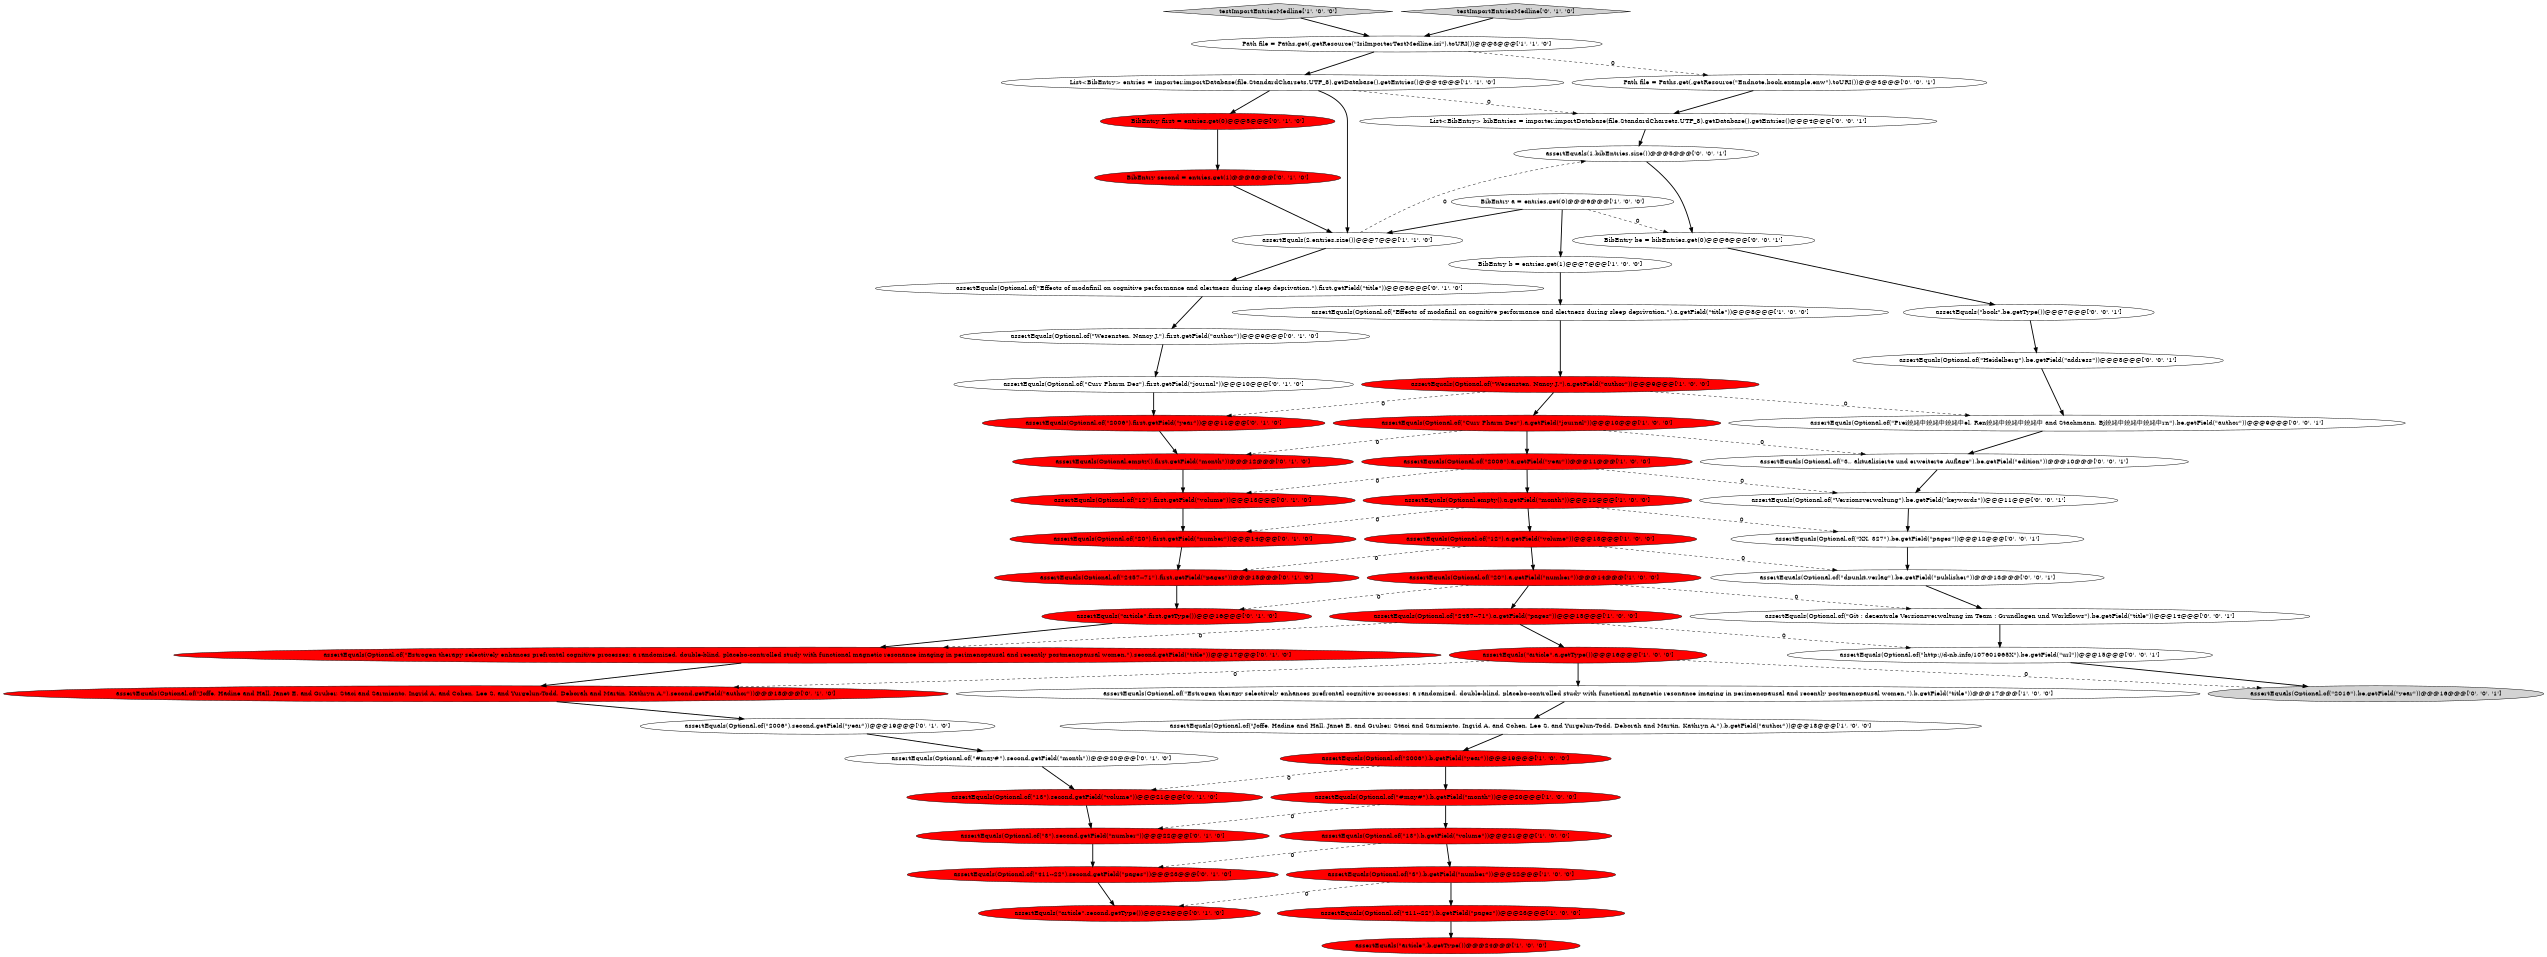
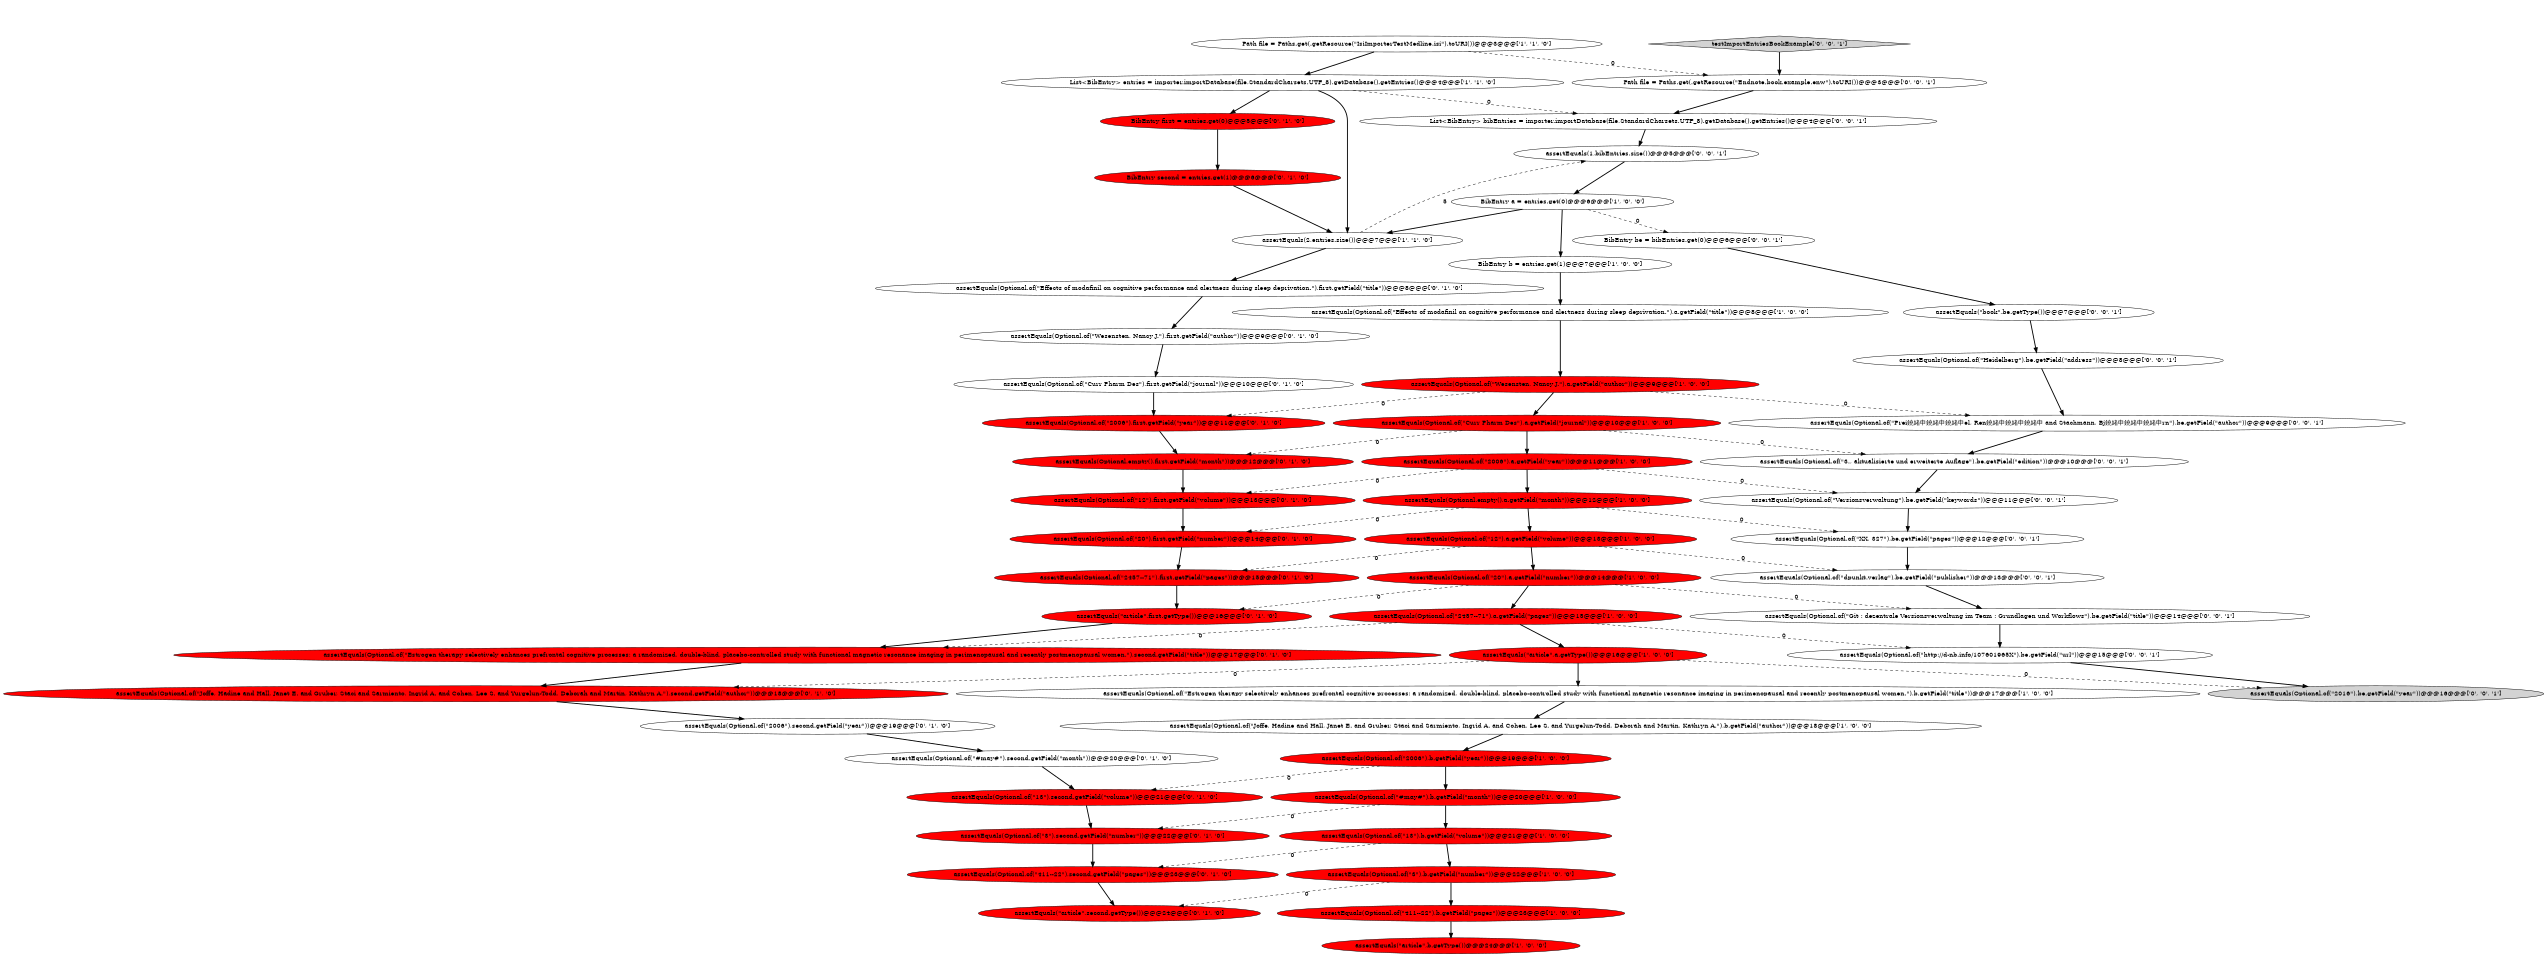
node "testImportEntriesMedline['1', '0', '0']": removed
node "testImportEntriesMedline['0', '1', '0']": removed
node "testImportEntriesBookExample['0', '0', '1']": added
edge "assertEquals(1,bibEntries.size())@@@5@@@['0', '0', '1']" -> "BibEntry be = bibEntries.get(0)@@@6@@@['0', '0', '1']": now "assertEquals(1,bibEntries.size())@@@5@@@['0', '0', '1']" -> "BibEntry a = entries.get(0)@@@6@@@['1', '0', '0']"
edge "assertEquals(2,entries.size())@@@7@@@['1', '1', '0']" -> "assertEquals(1,bibEntries.size())@@@5@@@['0', '0', '1']": label "0" -> "5"
